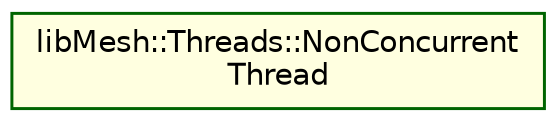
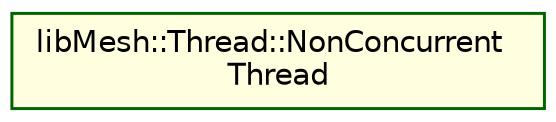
node "libMesh::Threads::NonConcurrent Thread": label "libMesh::Threads::NonConcurrent Thread" -> "libMesh::Thread::NonConcurrent Thread"
